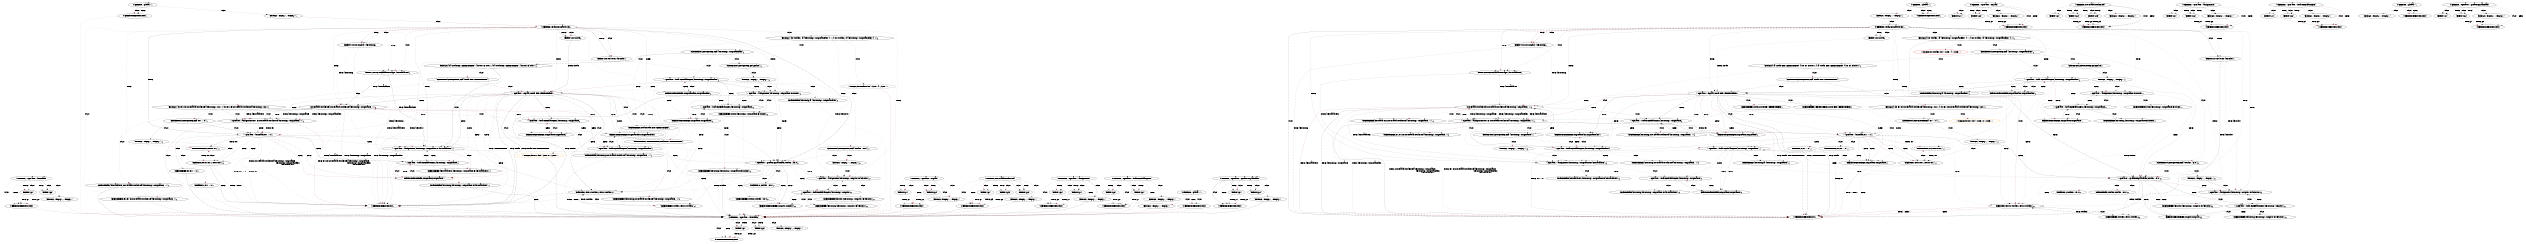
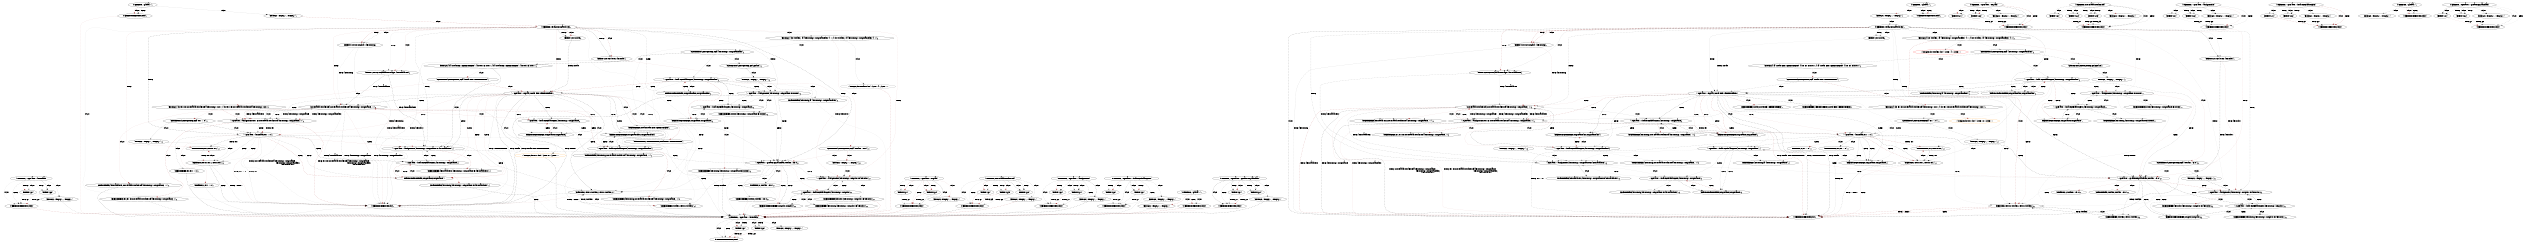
node "(CONTROL_STRUCTURE,IF,if (kern_msg->msg_name))": removed
